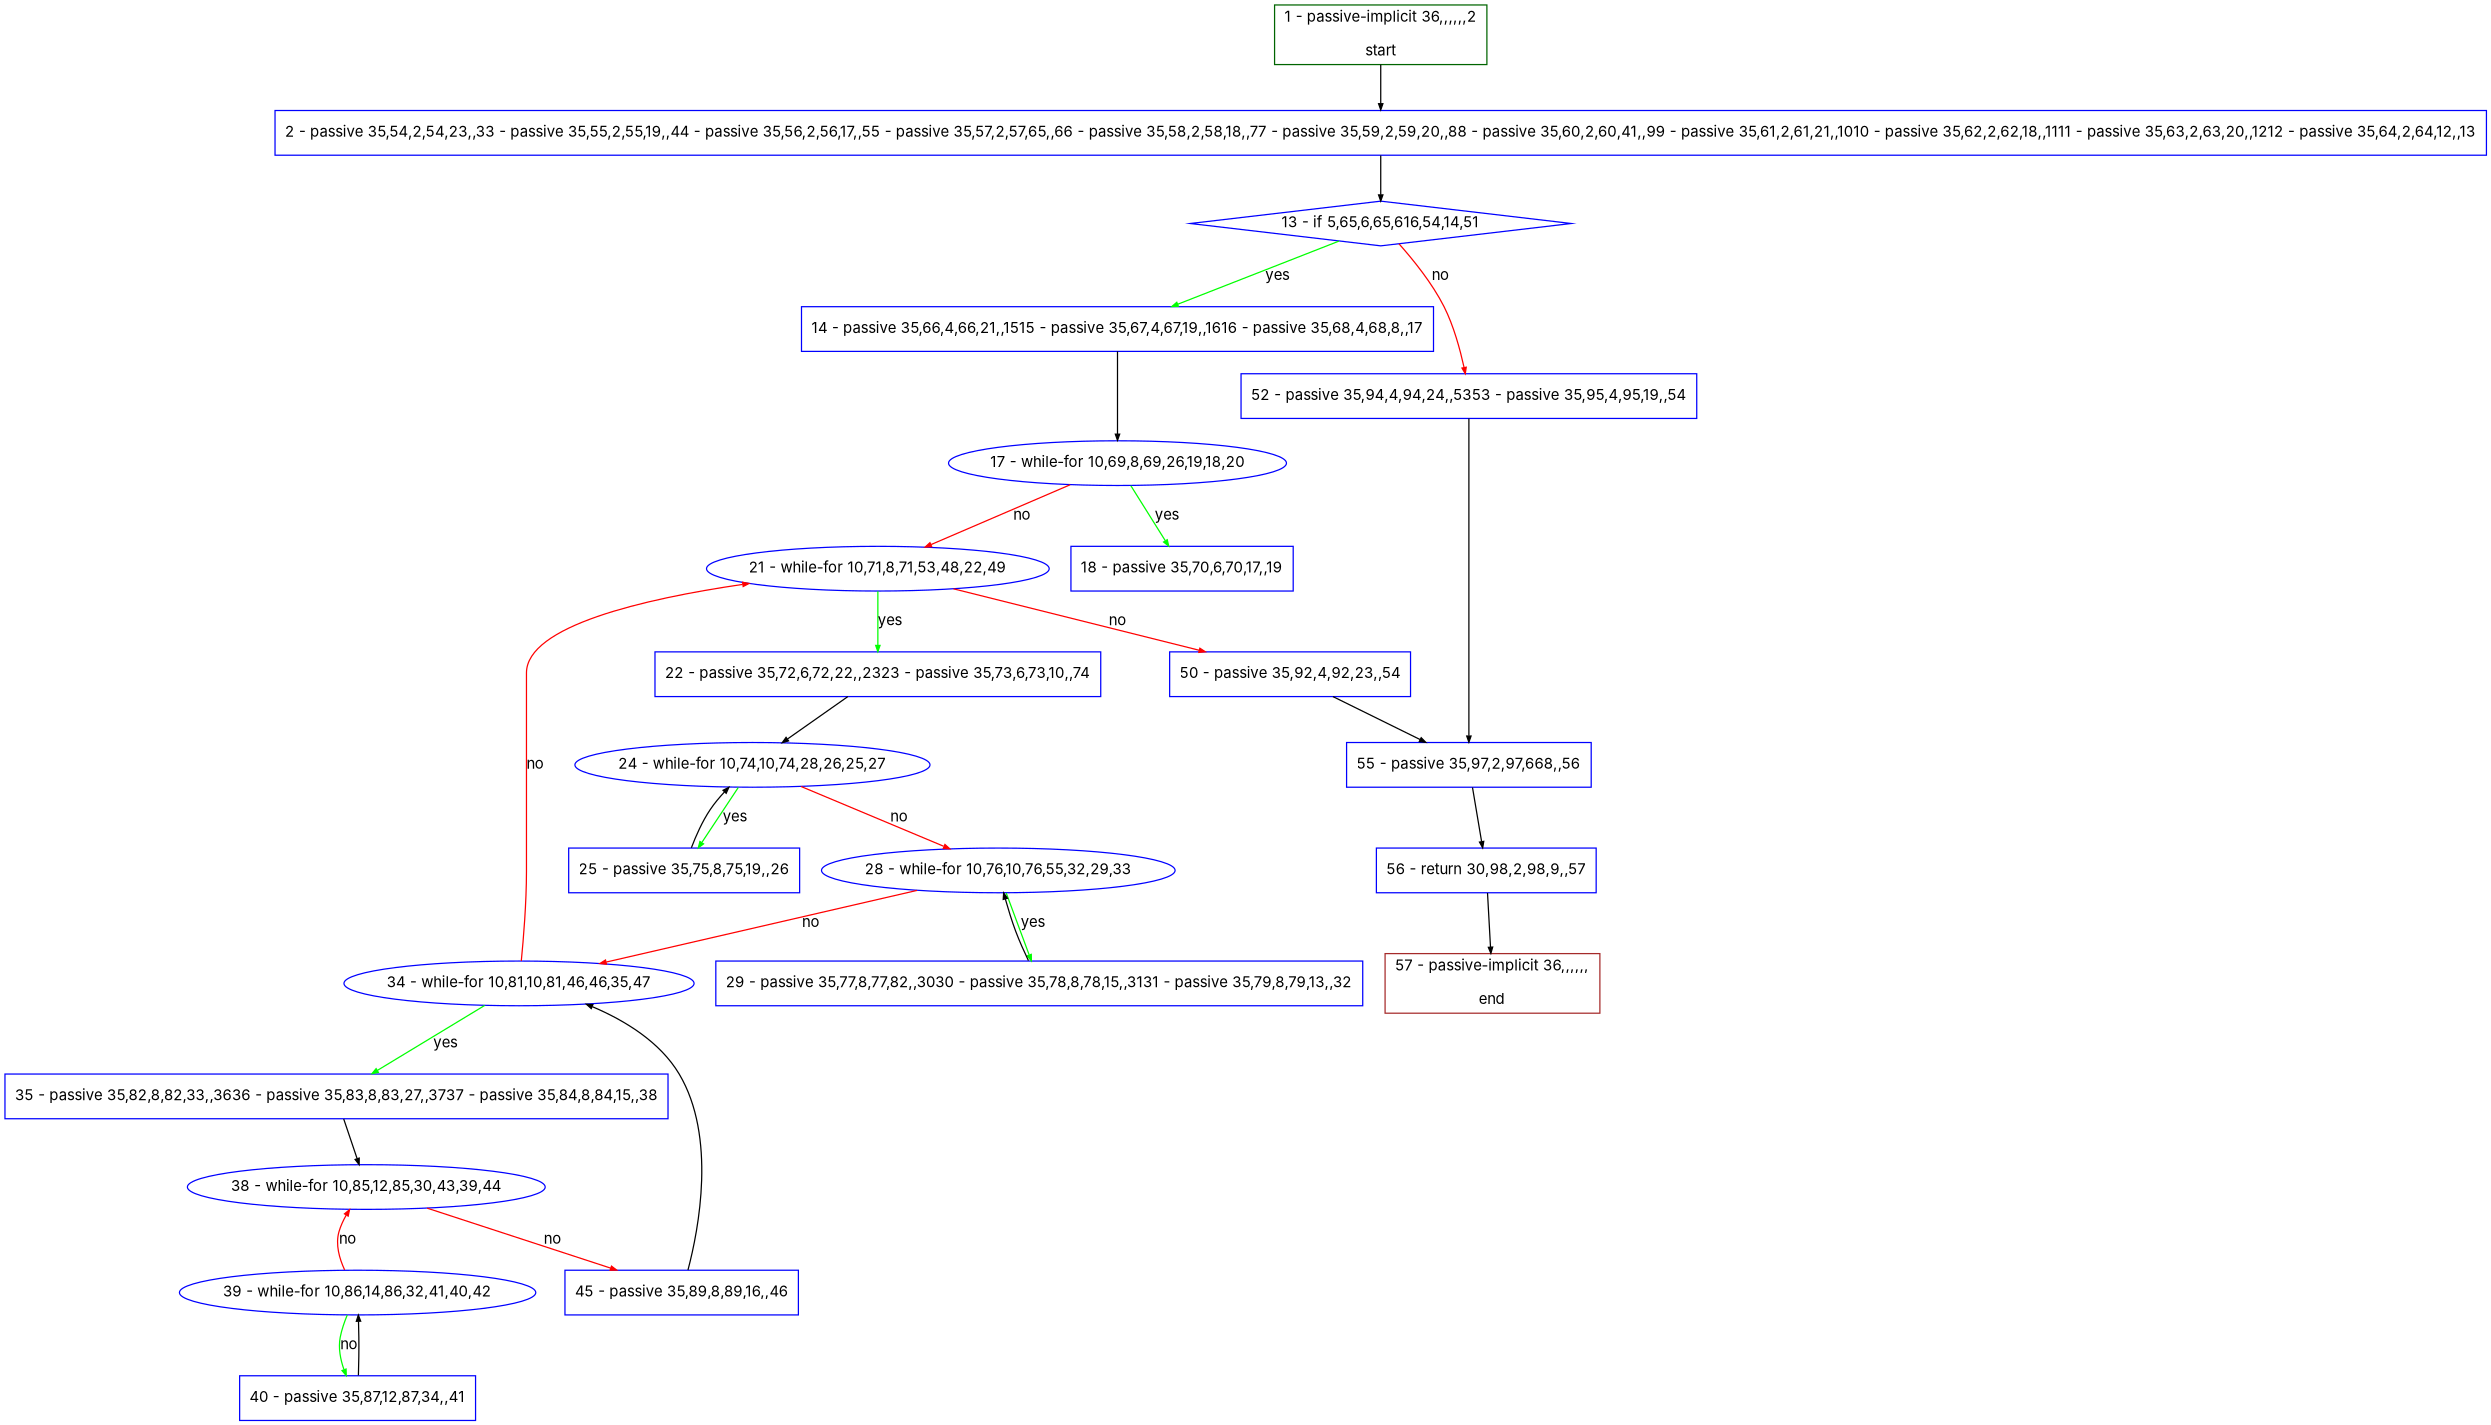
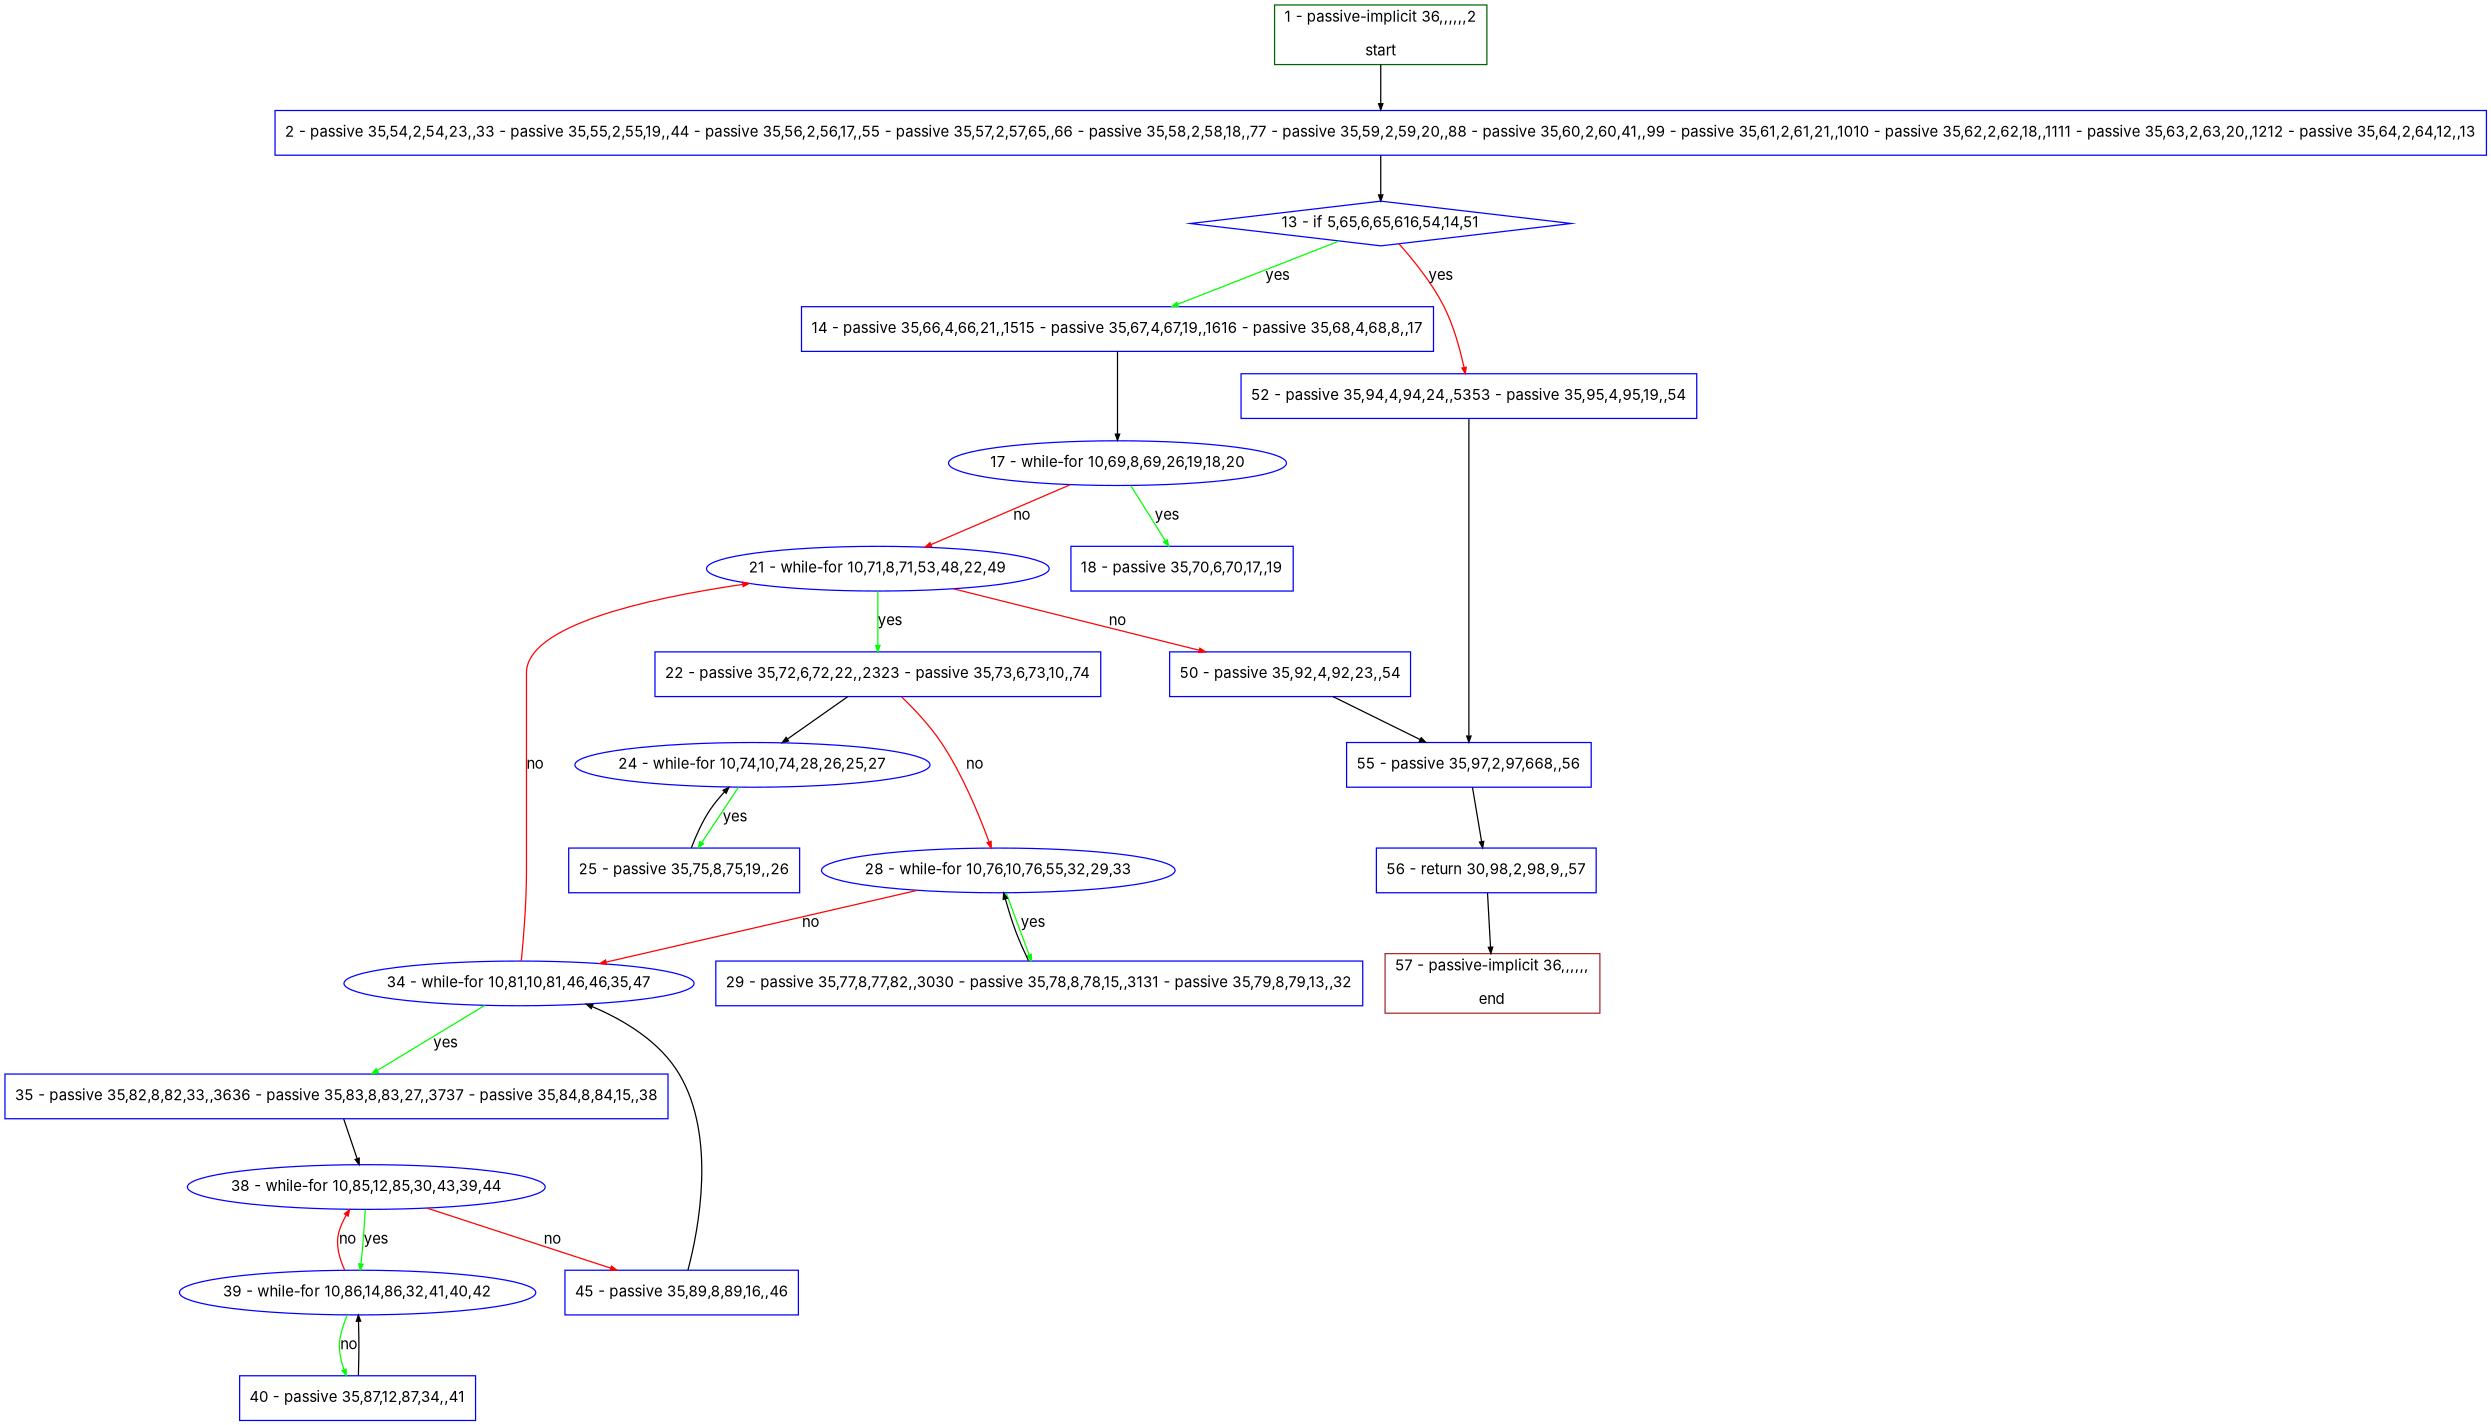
edge "13 - if 5,65,6,65,616,54,14,51" -> "52 - passive 35,94,4,94,24,,5353 - passive 35,95,4,95,19,,54": label "no" -> "yes"
edge "24 - while-for 10,74,10,74,28,26,25,27" -> "28 - while-for 10,76,10,76,55,32,29,33": now "22 - passive 35,72,6,72,22,,2323 - passive 35,73,6,73,10,,74" -> "28 - while-for 10,76,10,76,55,32,29,33"
edge "38 - while-for 10,85,12,85,30,43,39,44" -> "39 - while-for 10,86,14,86,32,41,40,42": added, label "yes"
